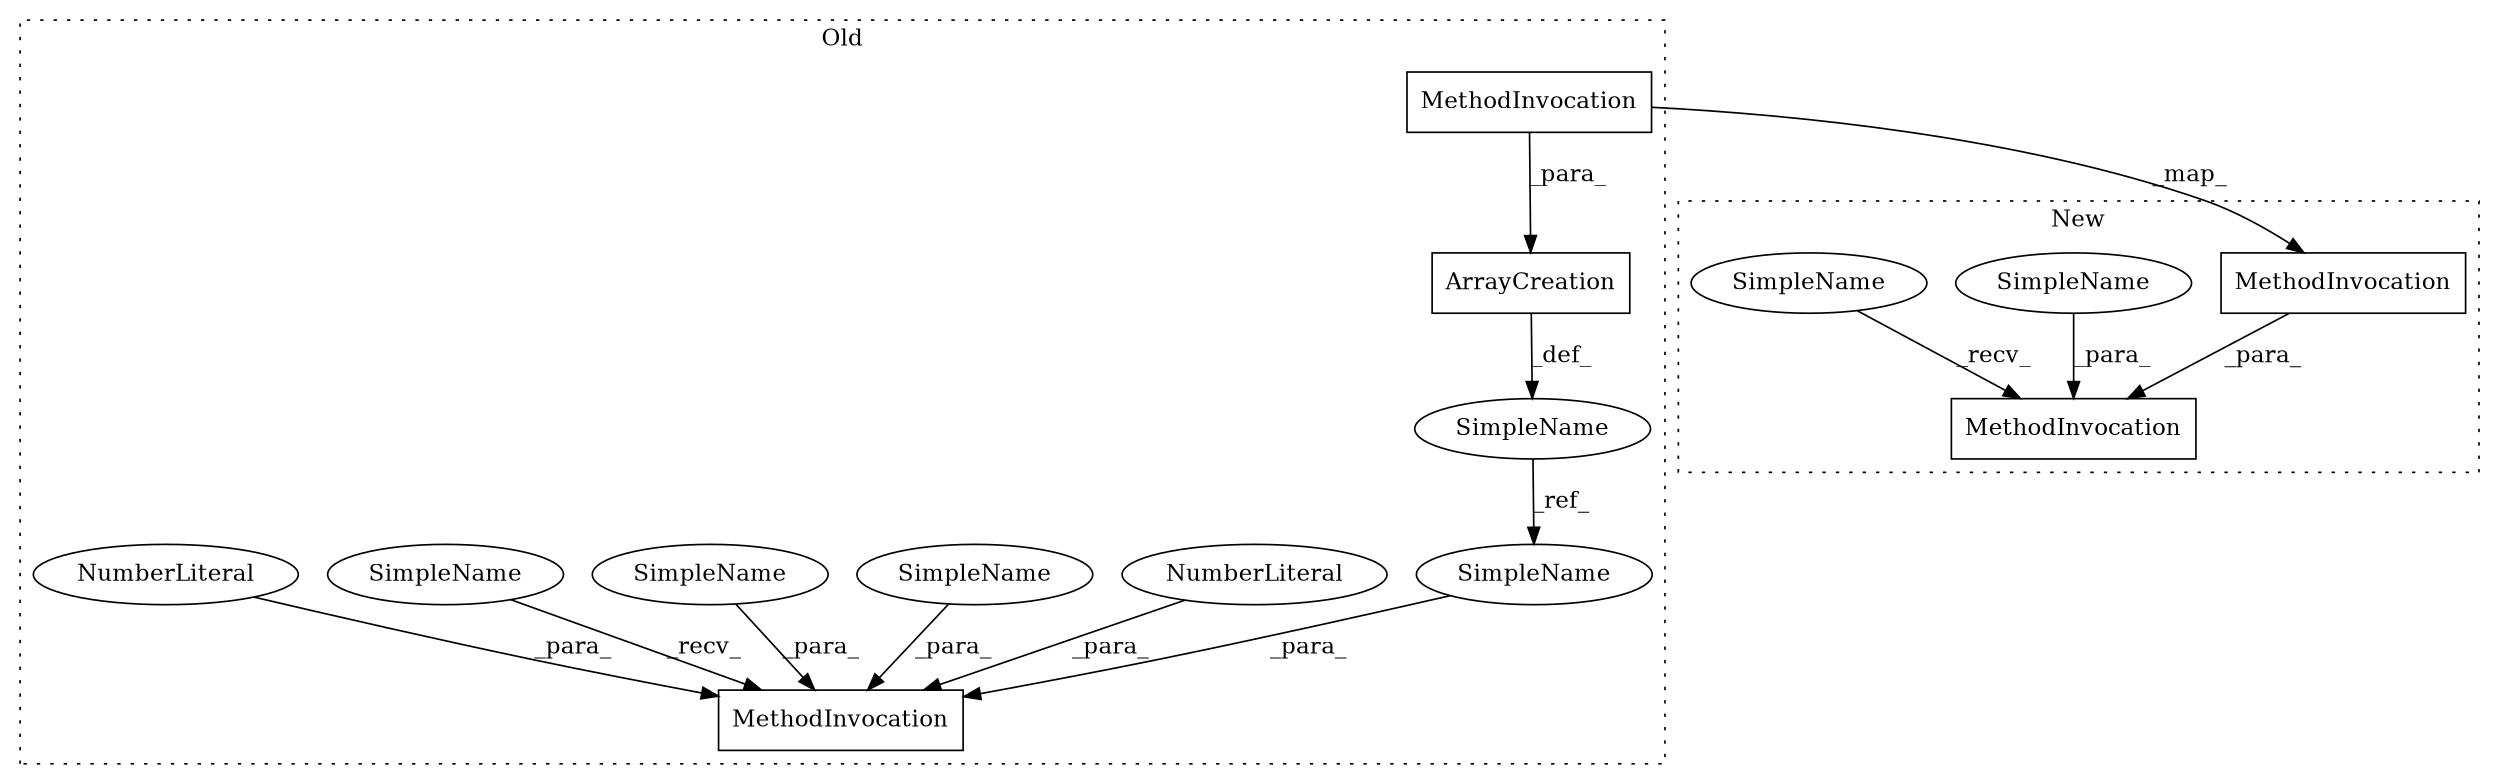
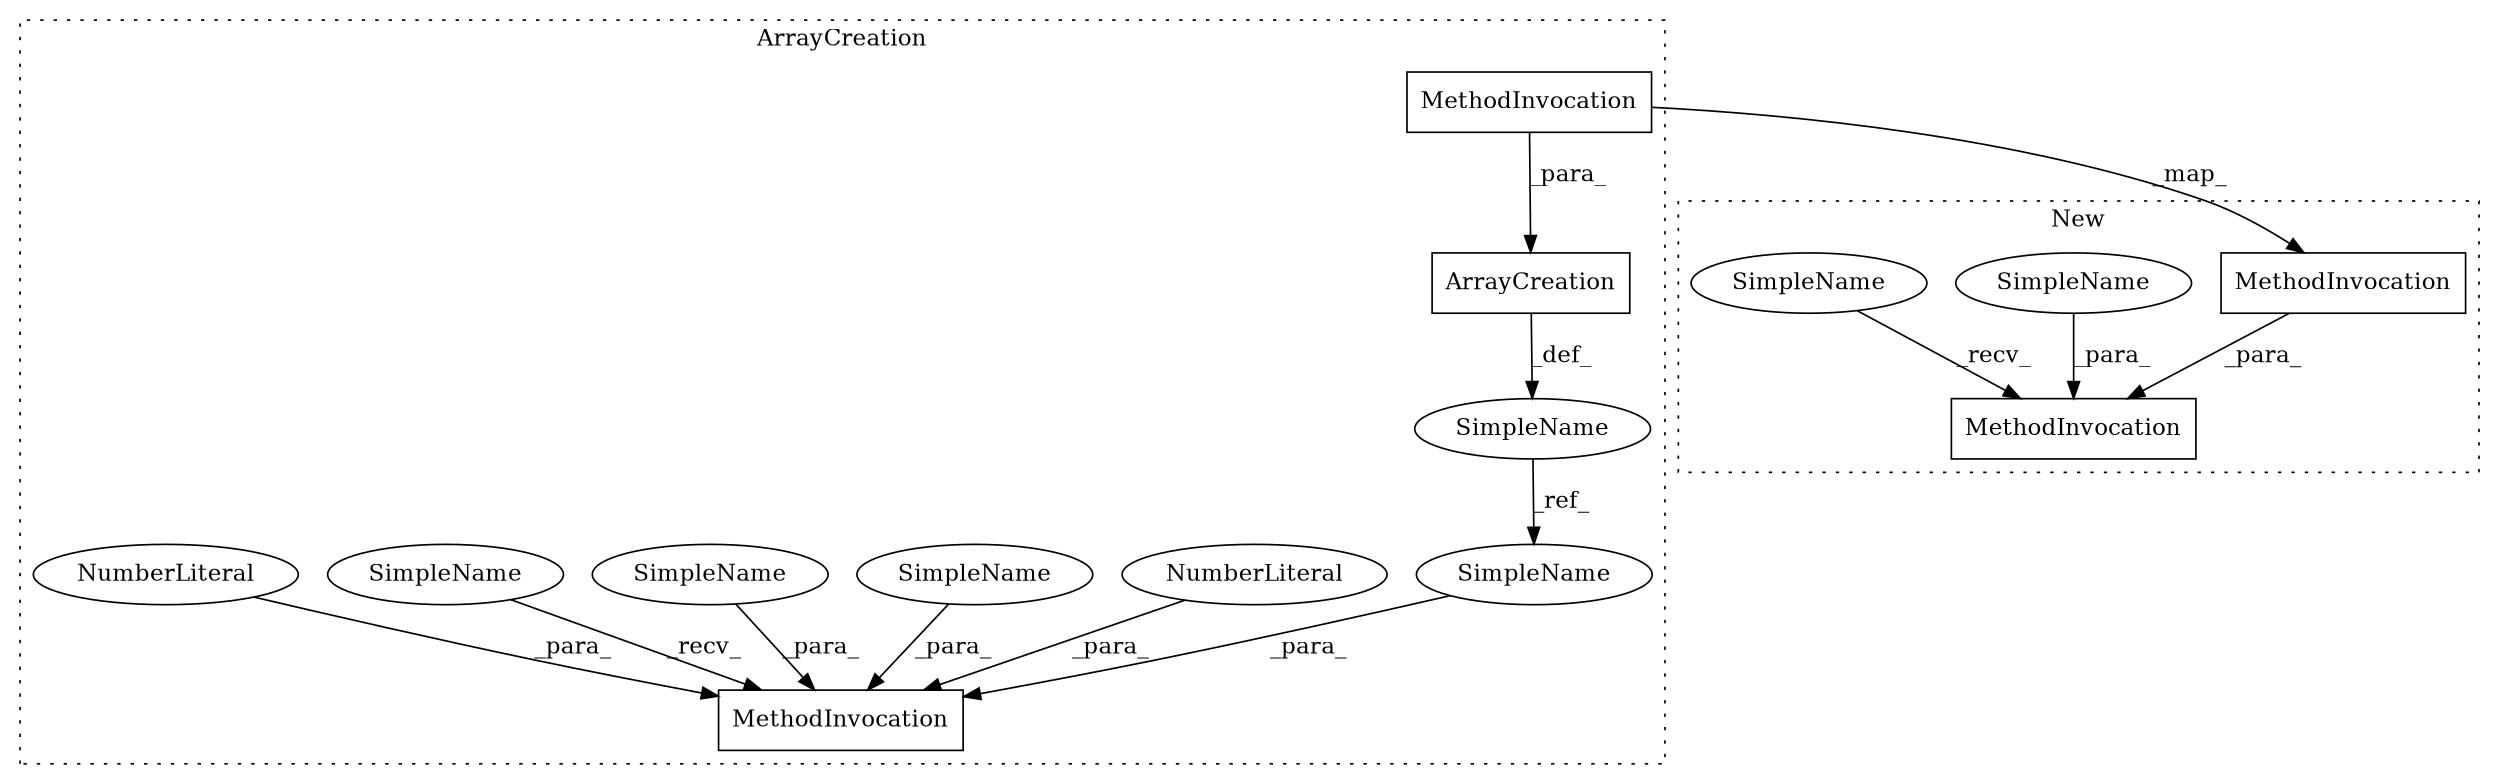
cluster "Old": label "Old" -> "ArrayCreation"
